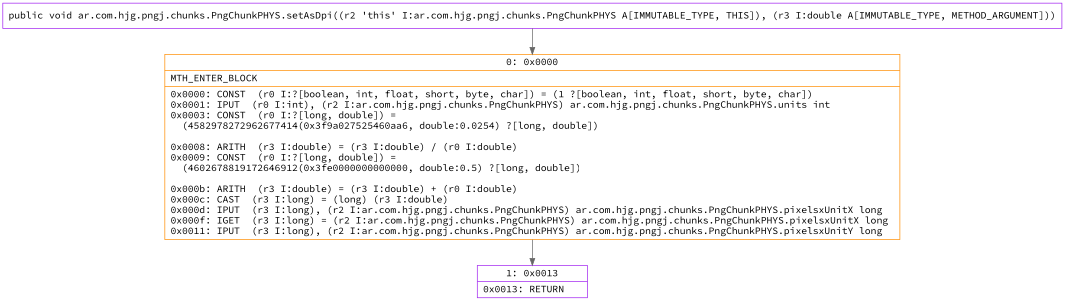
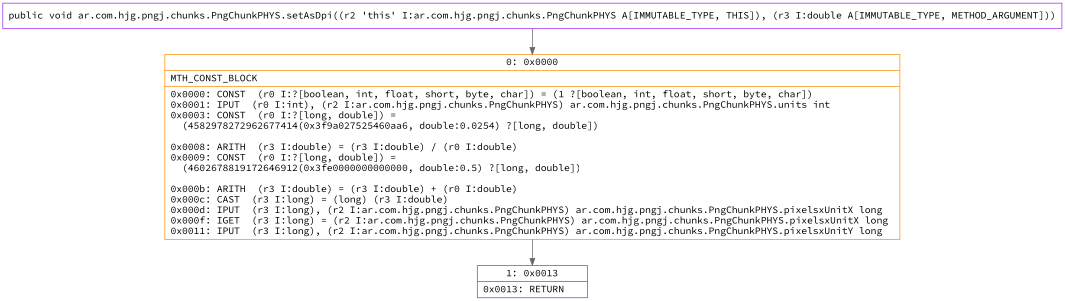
node "0: 0x0000": text "MTH_ENTER_BLOCK" -> "MTH_CONST_BLOCK"
